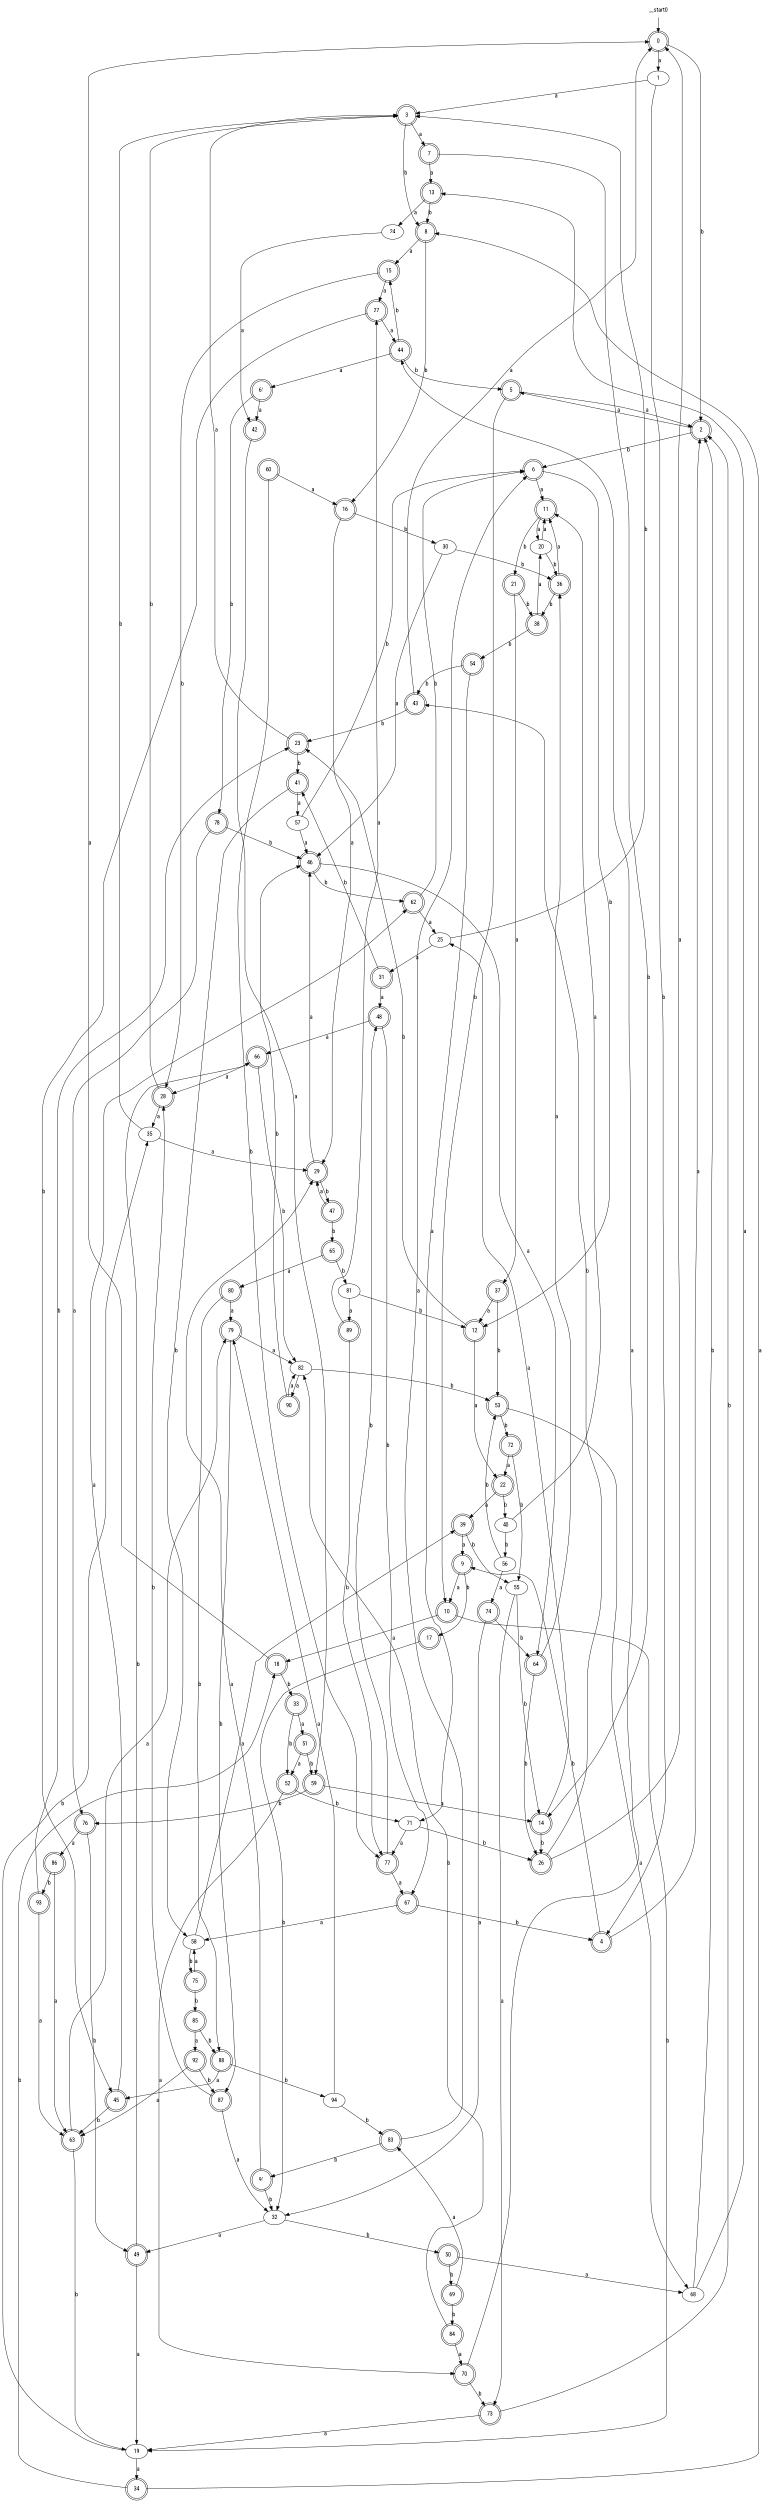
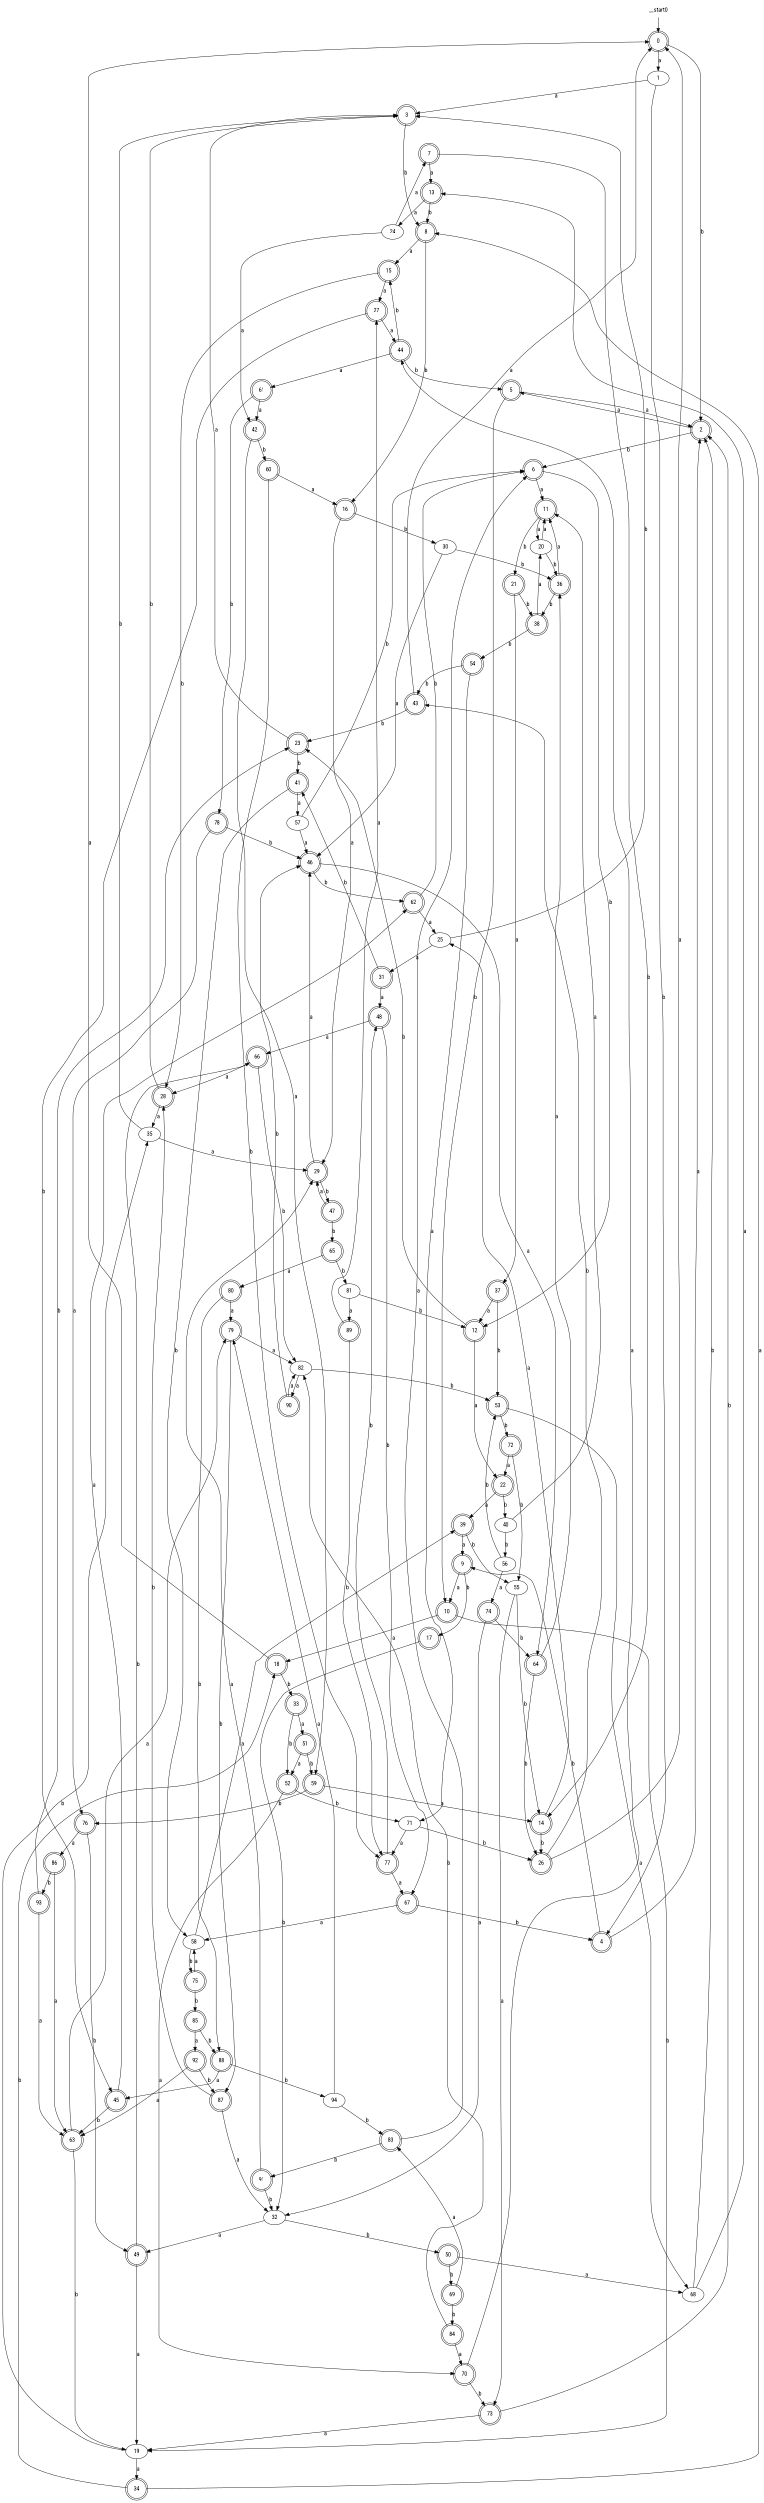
edge "3" -> "7": now "24" -> "7"
edge "42" -> "60": added, label "b"
